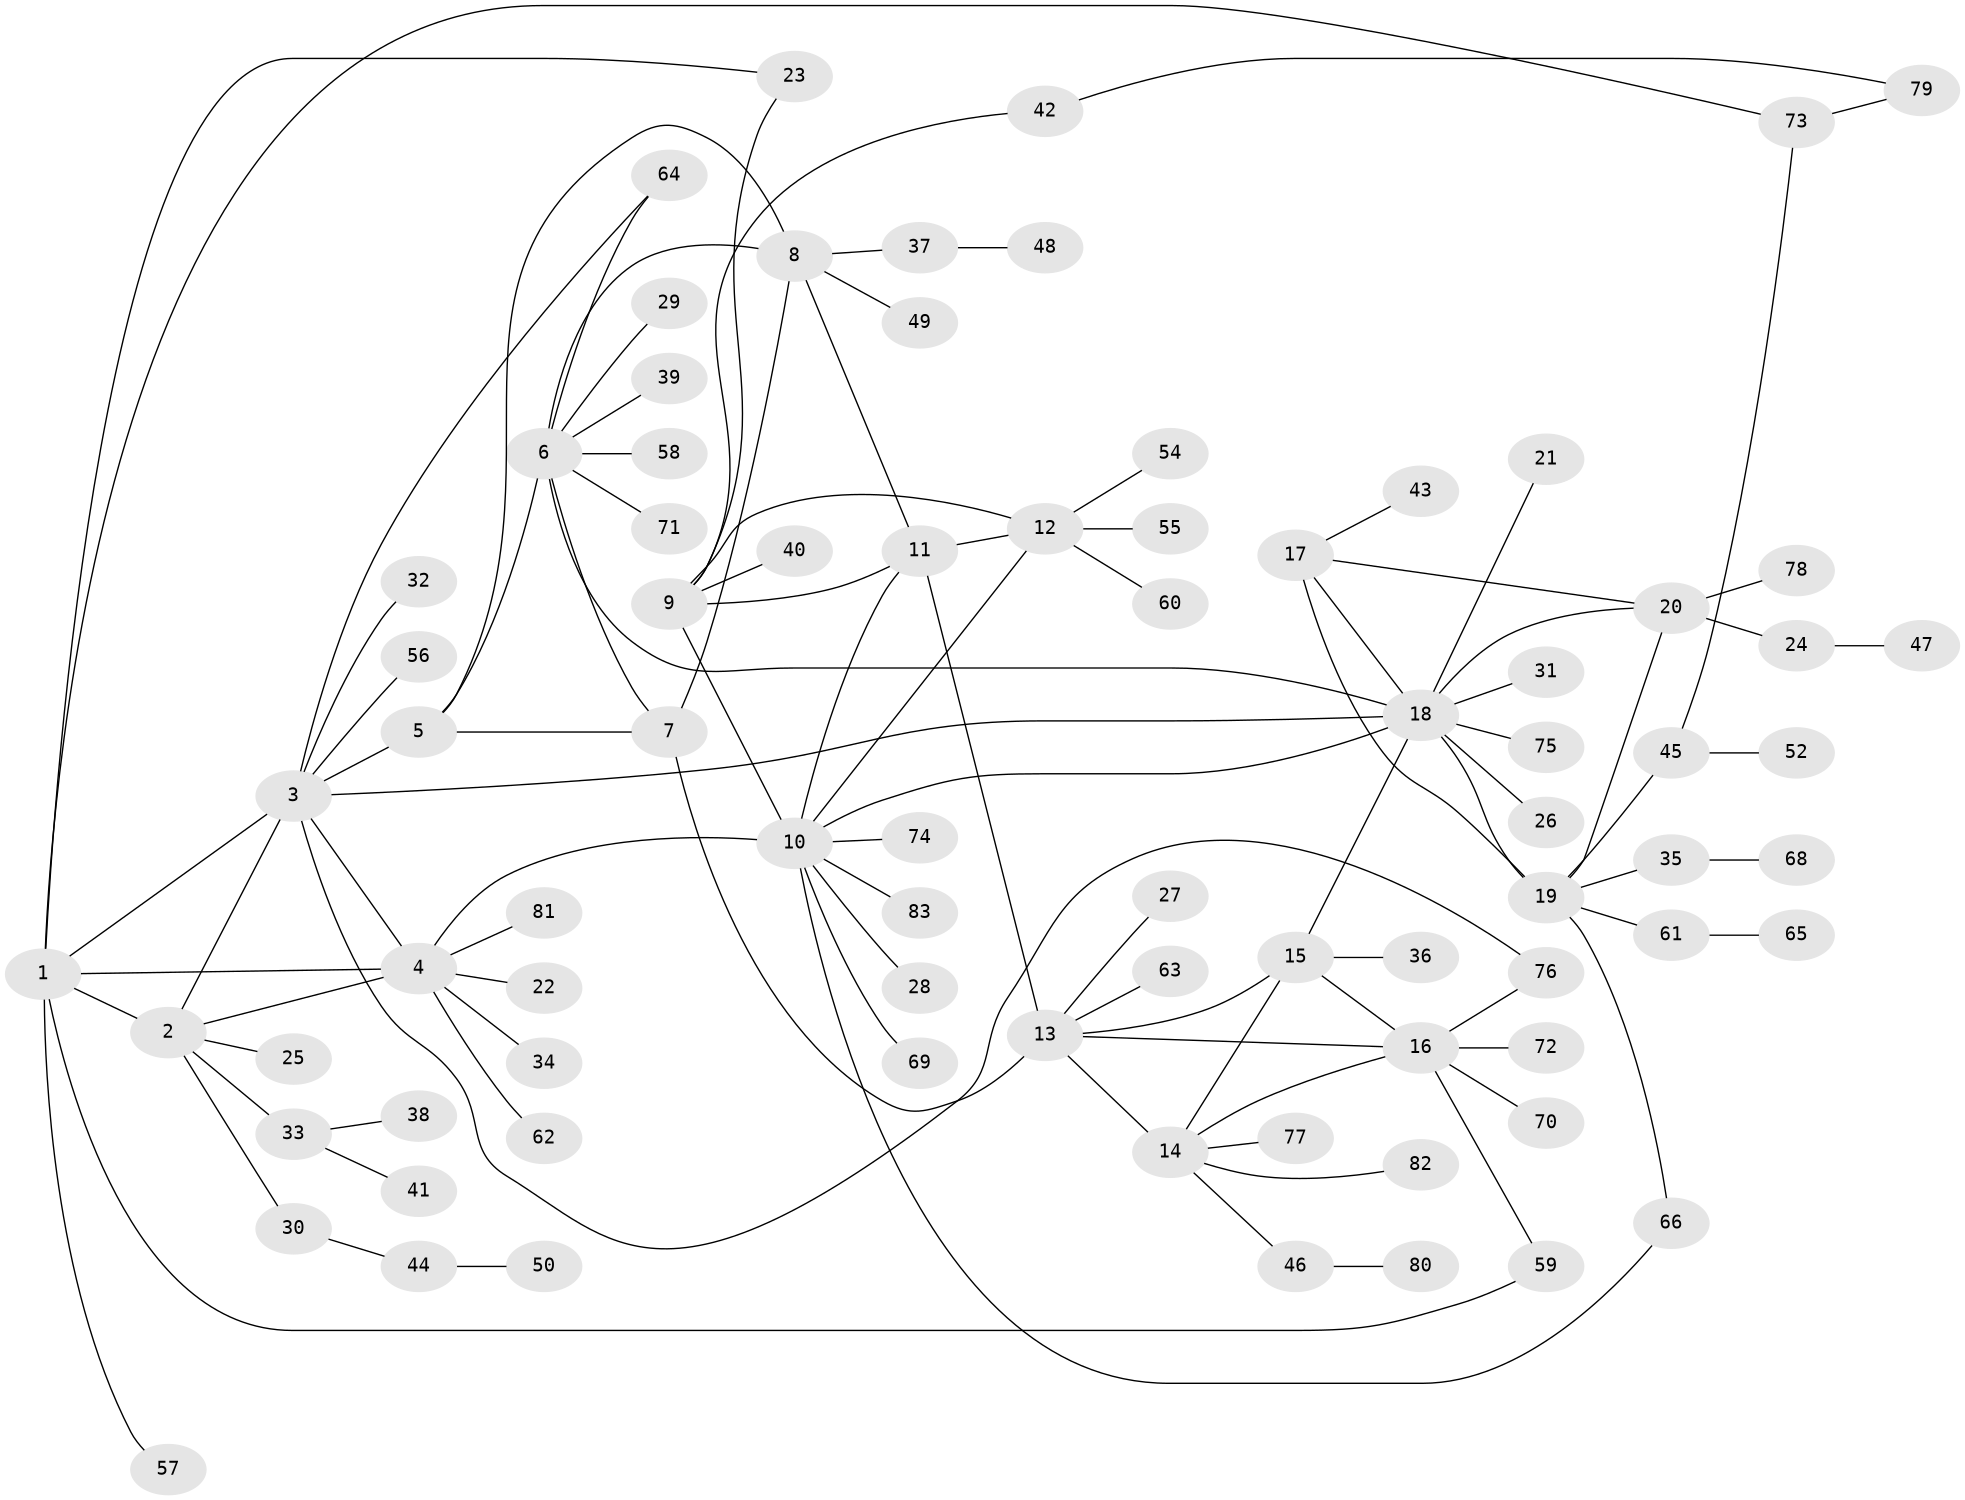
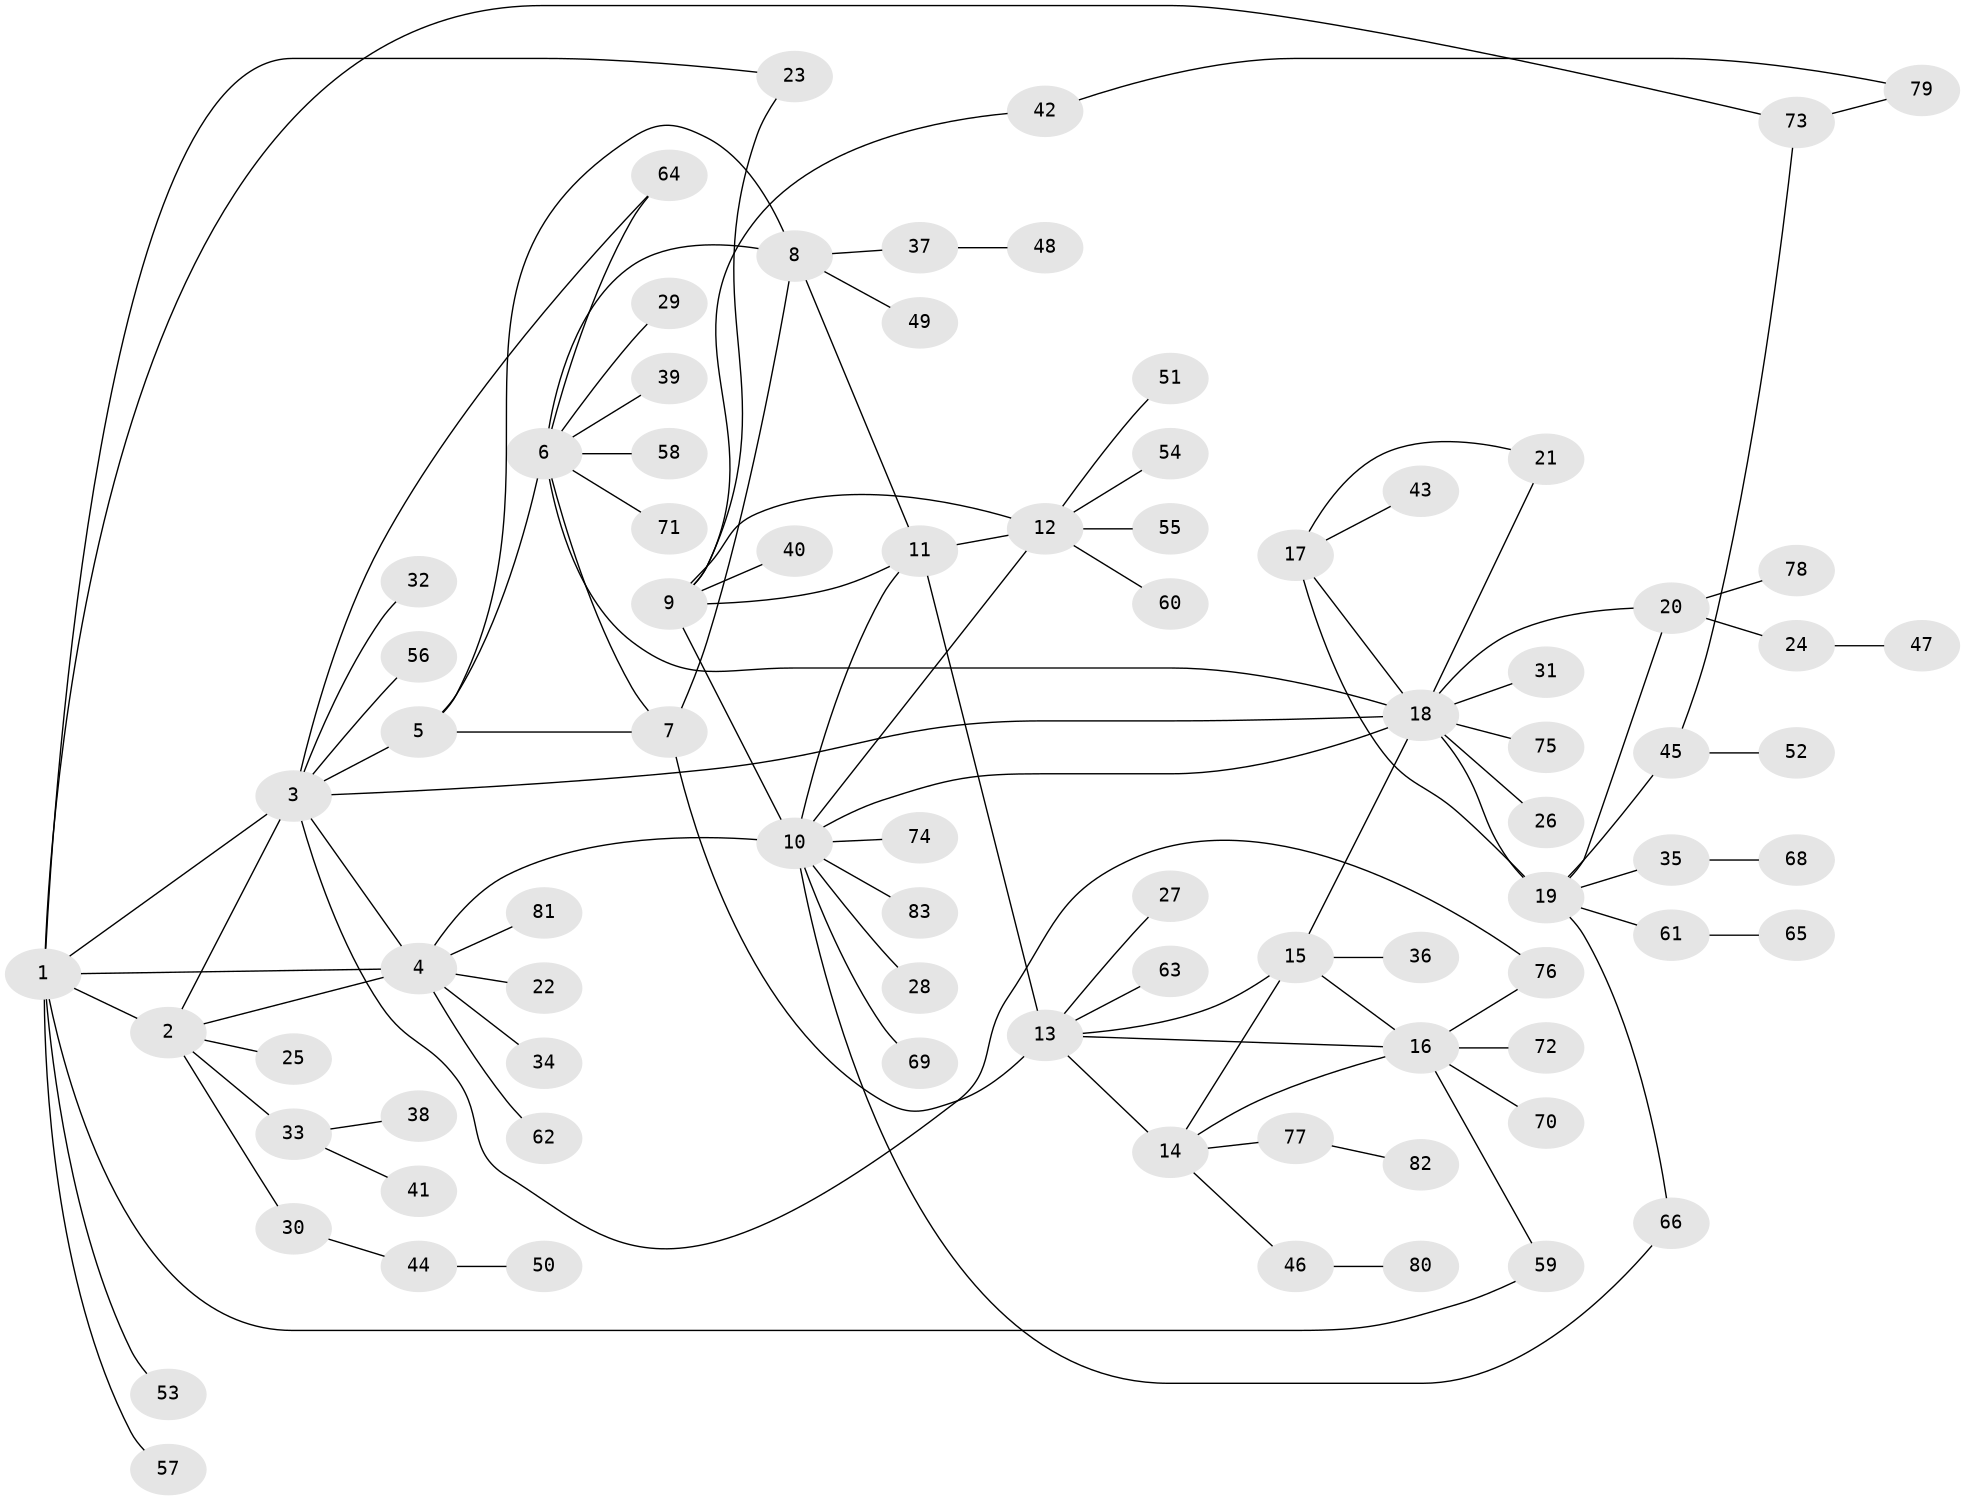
node "51": added
edge "17" -- "20": now "17" -- "21"
edge "14" -- "82": now "77" -- "82"
node "53": added
